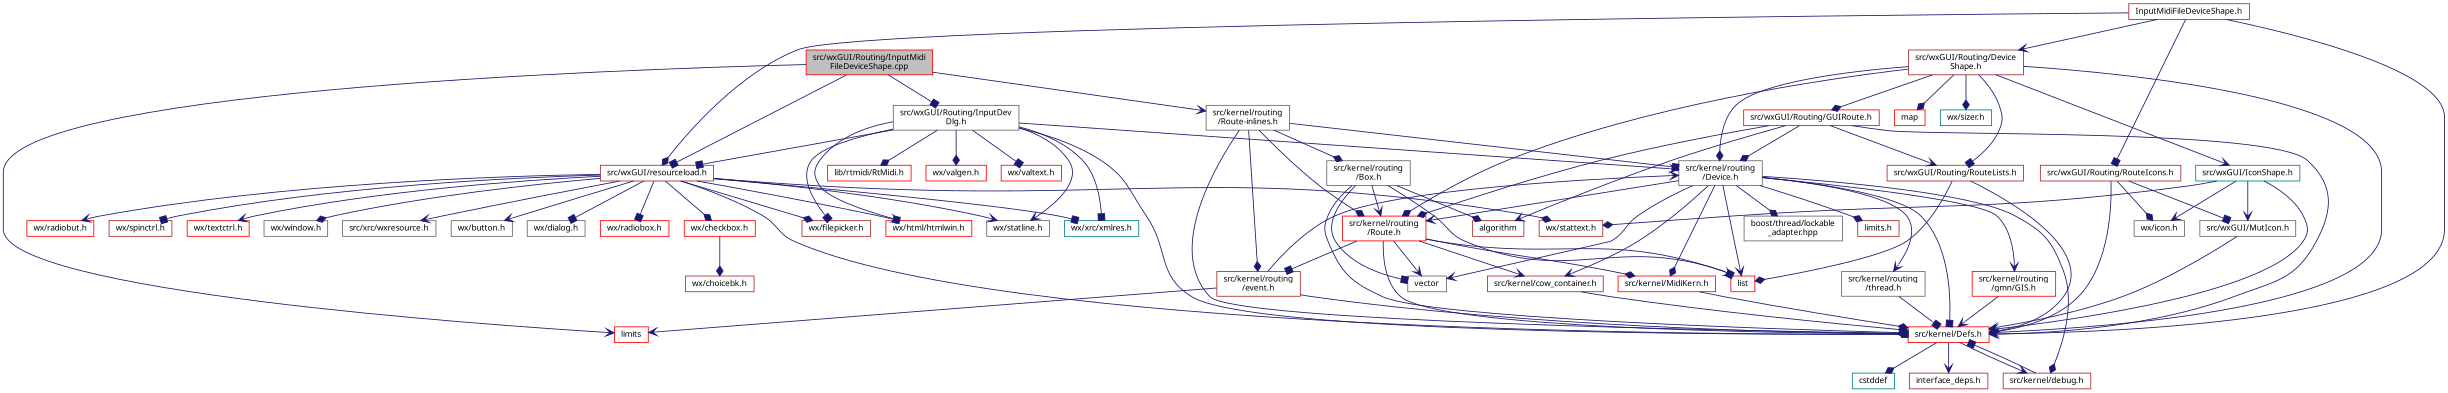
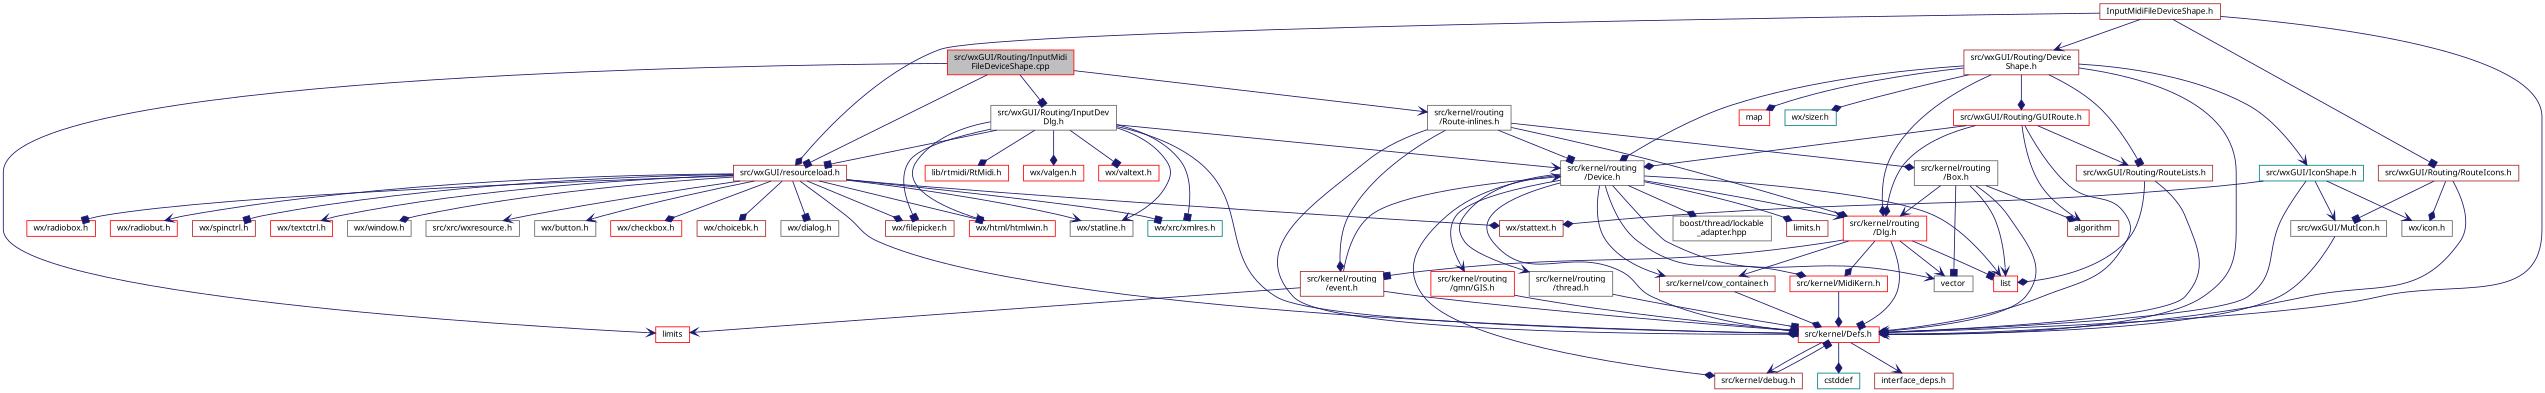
node "src/kernel/routing /Route.h": label "src/kernel/routing /Route.h" -> "src/kernel/routing /Dlg.h"
edge "wx/checkbox.h" -> "wx/choicebk.h": now "src/wxGUI/resourceload.h" -> "wx/choicebk.h"
